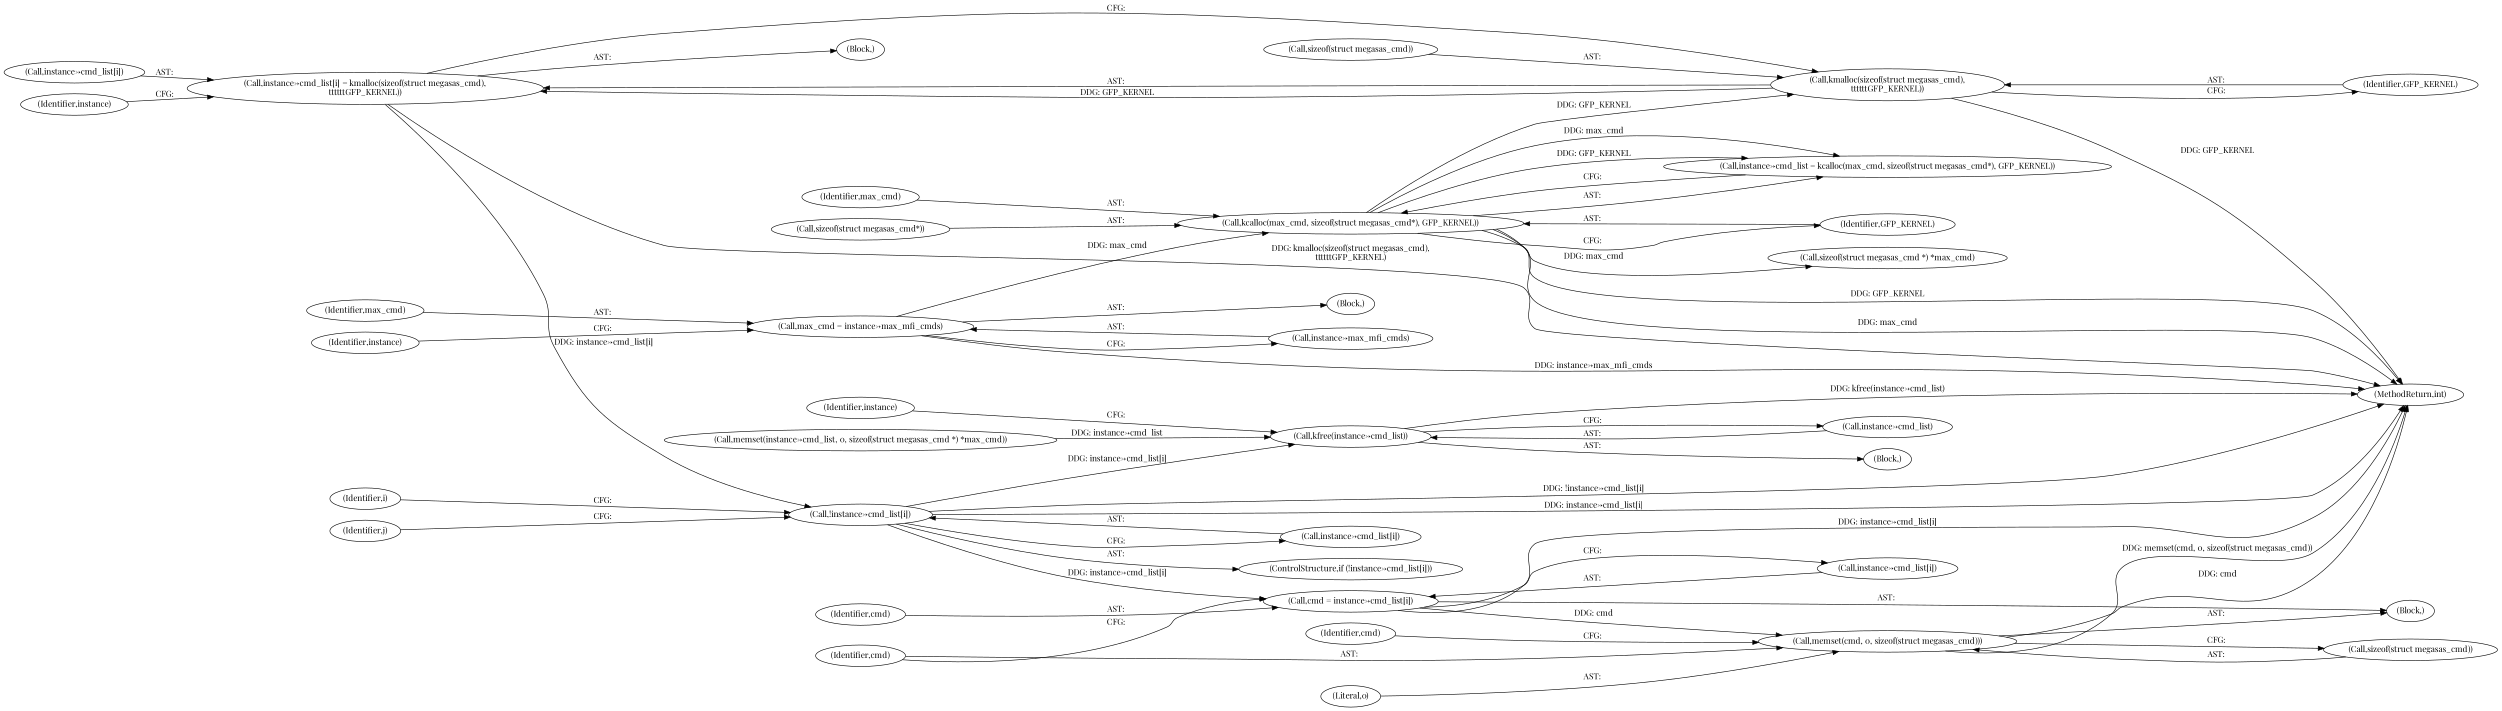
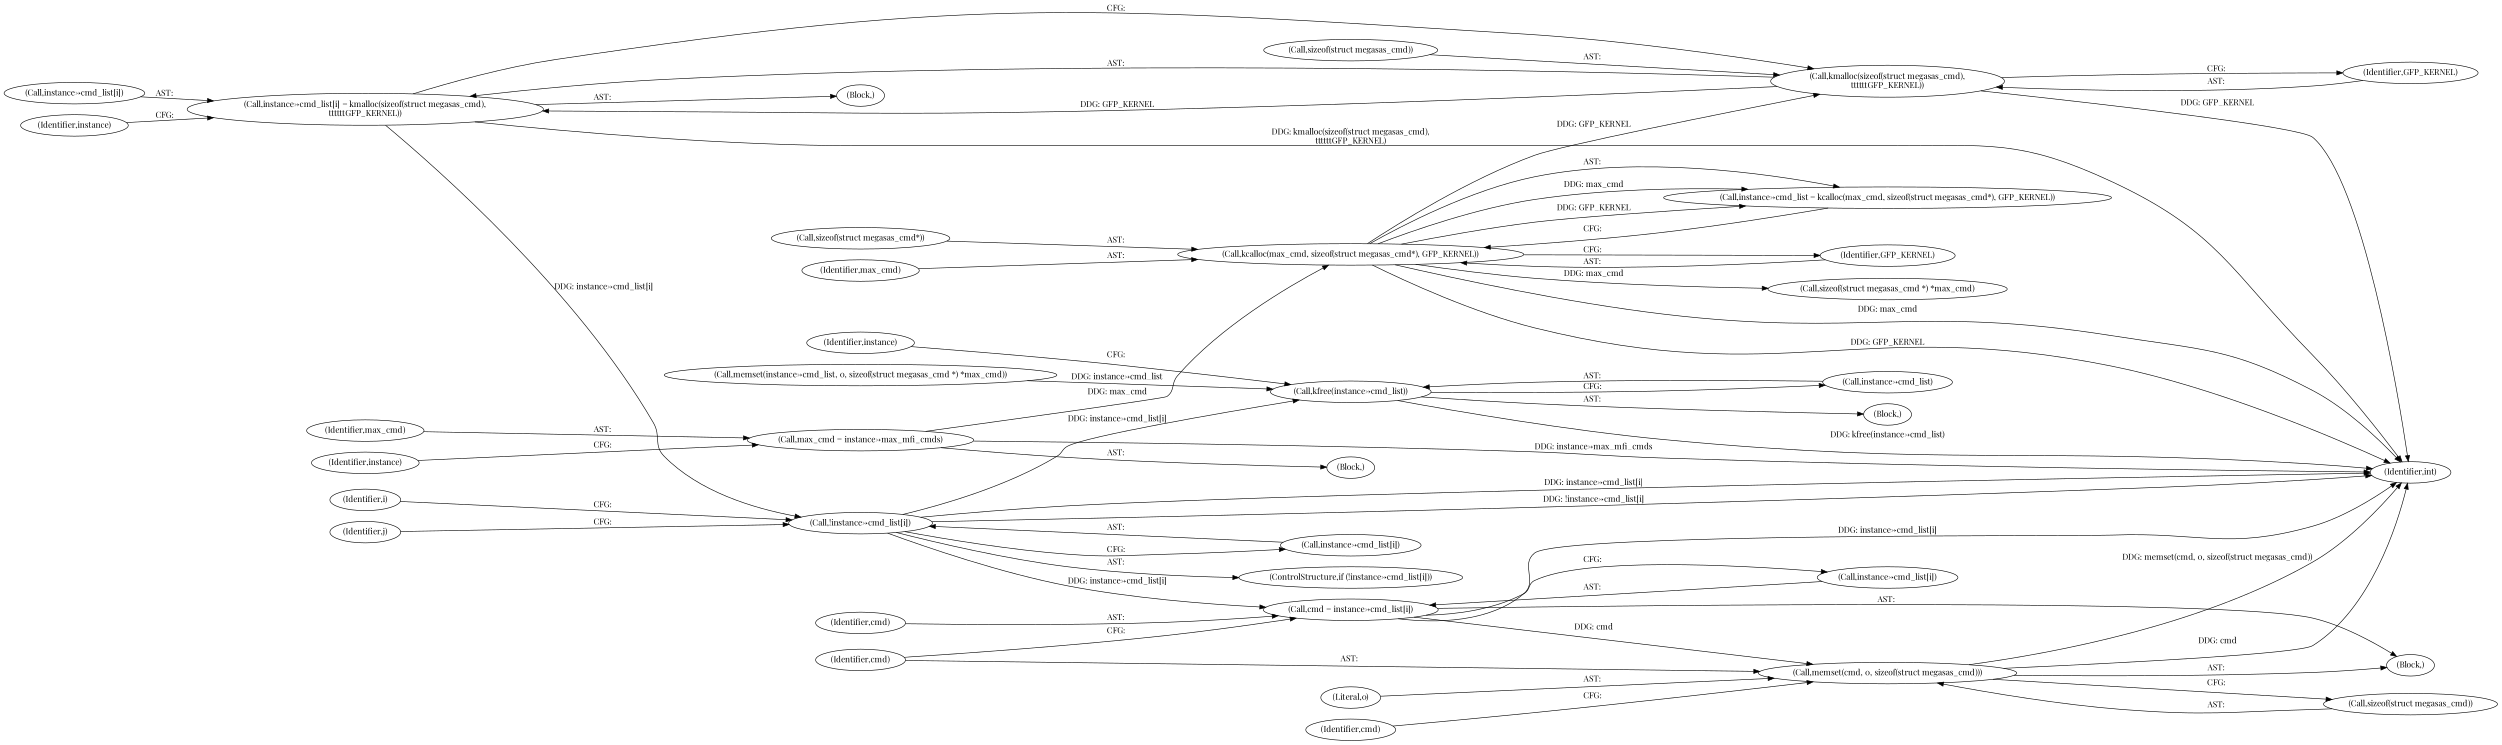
node "(Call,instance->max_mfi_cmds)": removed
node "(MethodReturn,int)": label "(MethodReturn,int)" -> "(Identifier,int)"
